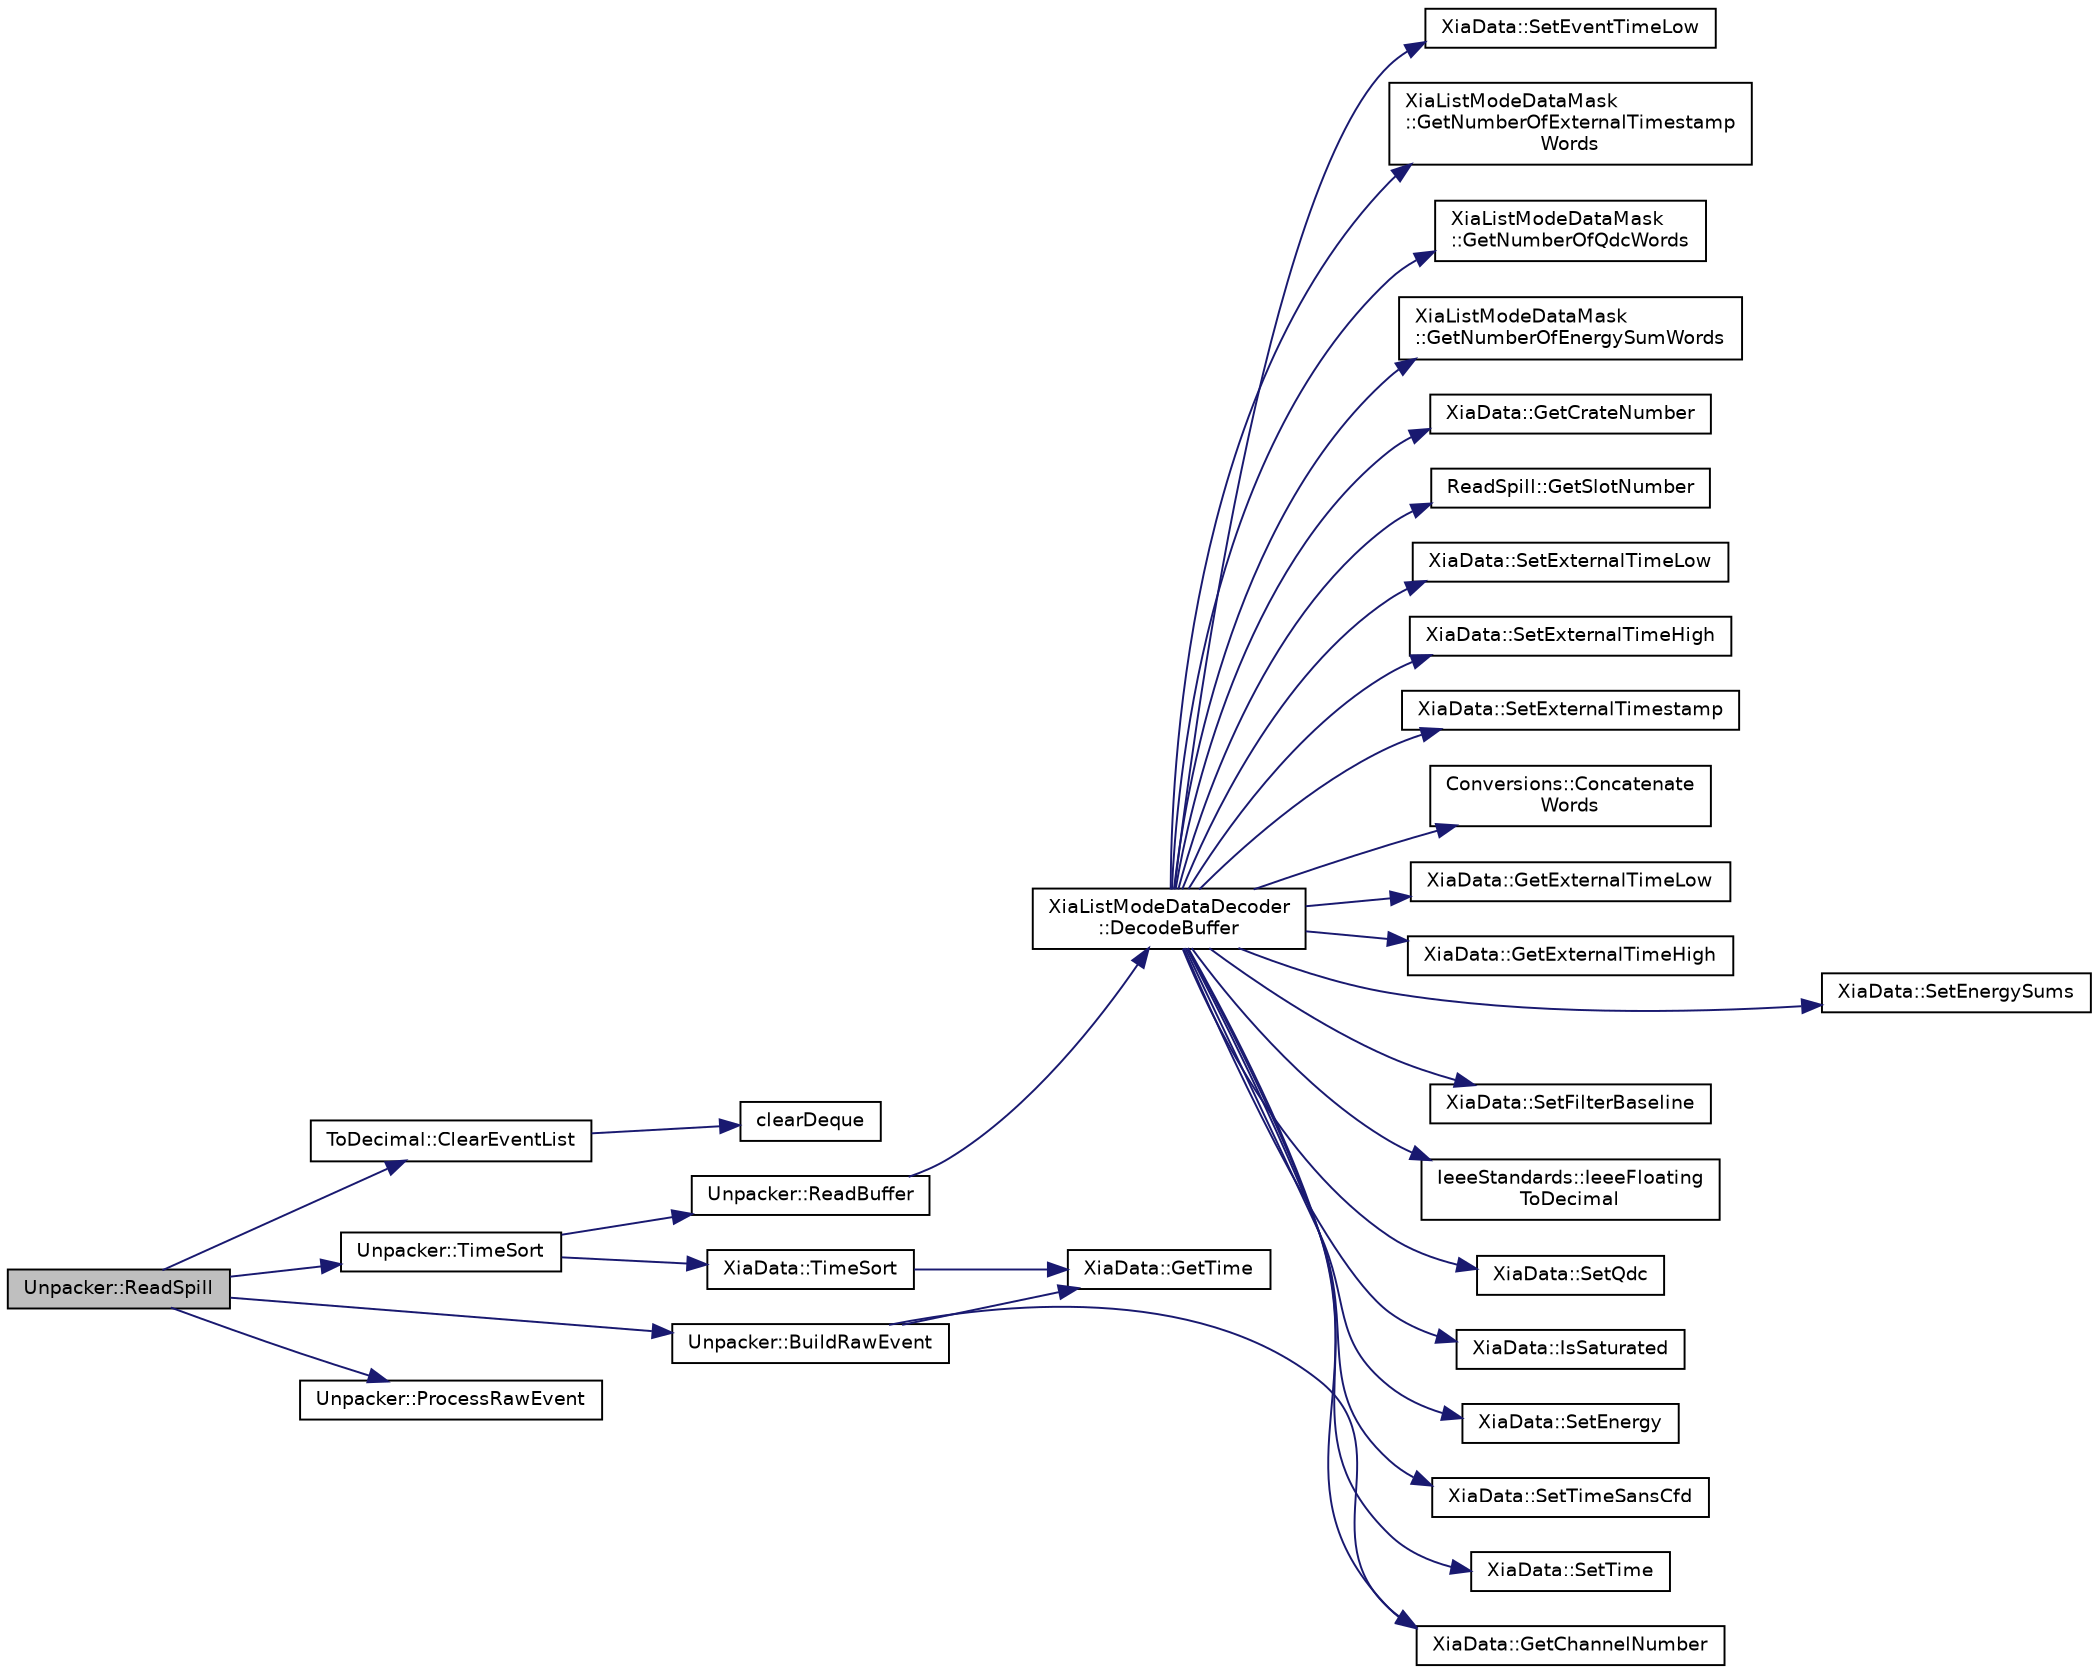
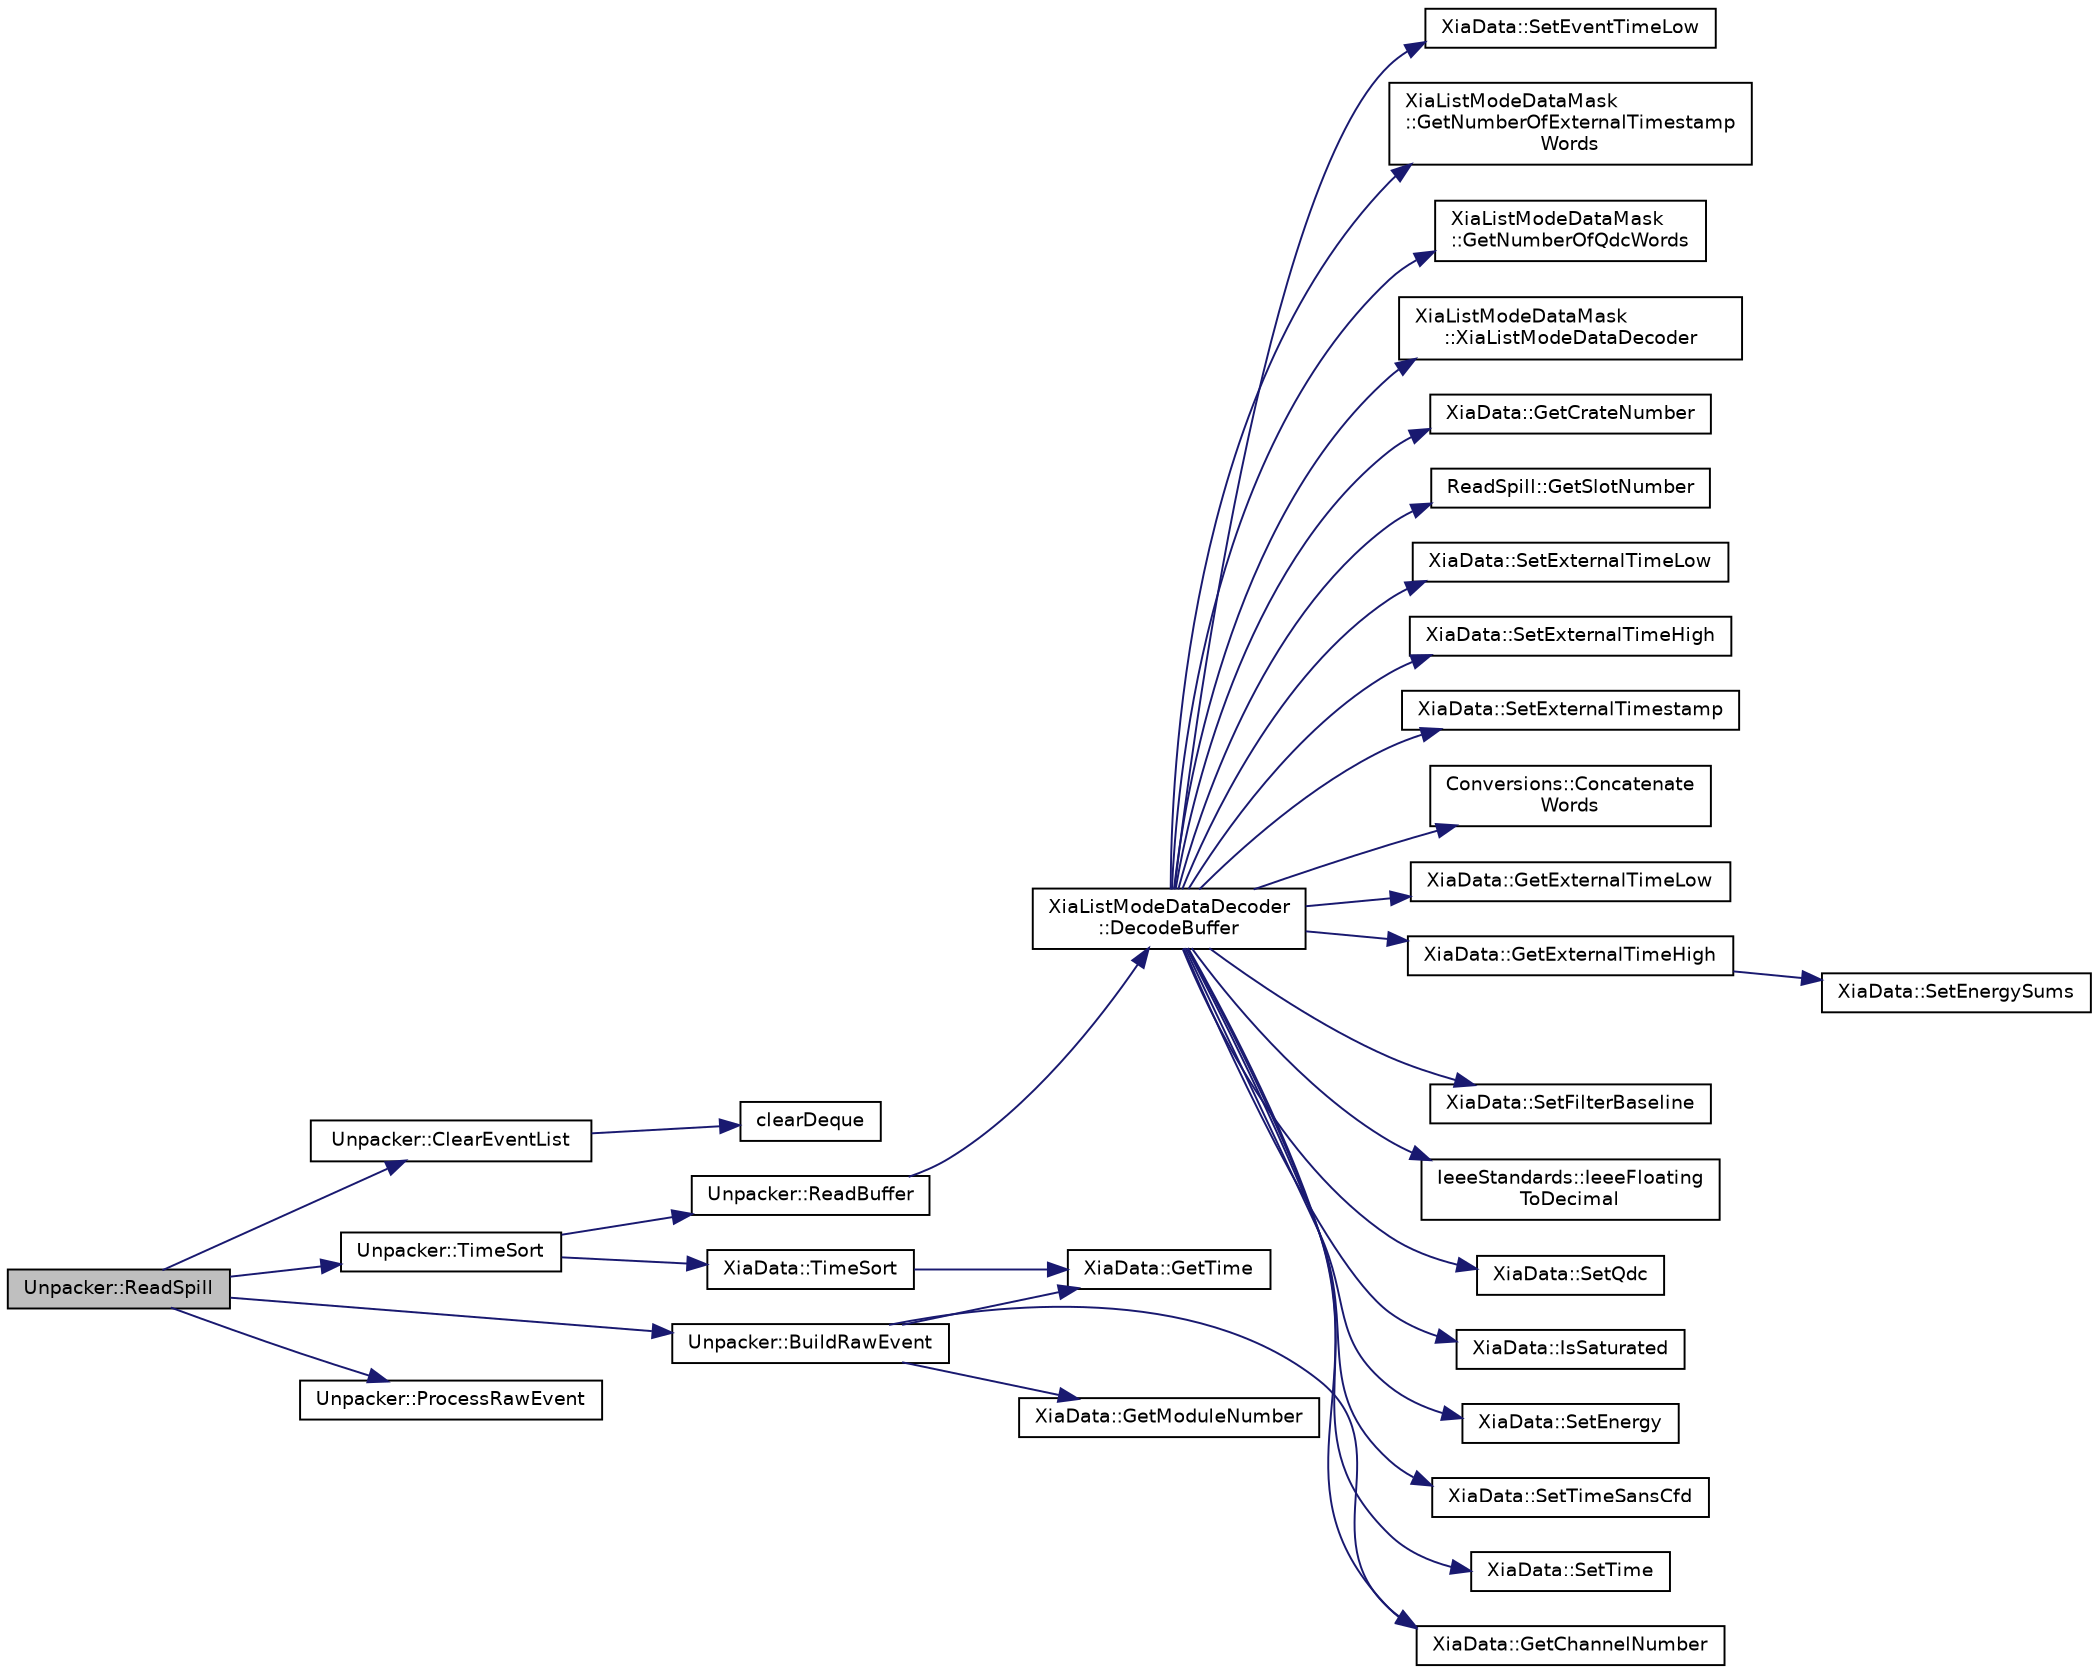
node "XiaListModeDataMask ::GetNumberOfEnergySumWords": label "XiaListModeDataMask ::GetNumberOfEnergySumWords" -> "XiaListModeDataMask ::XiaListModeDataDecoder"
edge "XiaListModeDataDecoder ::DecodeBuffer" -> "XiaData::SetEnergySums": now "XiaData::GetExternalTimeHigh" -> "XiaData::SetEnergySums"
node "ToDecimal::ClearEventList": label "ToDecimal::ClearEventList" -> "Unpacker::ClearEventList"
node "XiaData::GetModuleNumber": added
